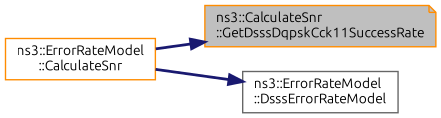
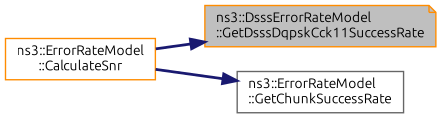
node "ns3::CalculateSnr ::GetDsssDqpskCck11SuccessRate": label "ns3::CalculateSnr ::GetDsssDqpskCck11SuccessRate" -> "ns3::DsssErrorRateModel ::GetDsssDqpskCck11SuccessRate"
node "ns3::ErrorRateModel ::DsssErrorRateModel": label "ns3::ErrorRateModel ::DsssErrorRateModel" -> "ns3::ErrorRateModel ::GetChunkSuccessRate"
